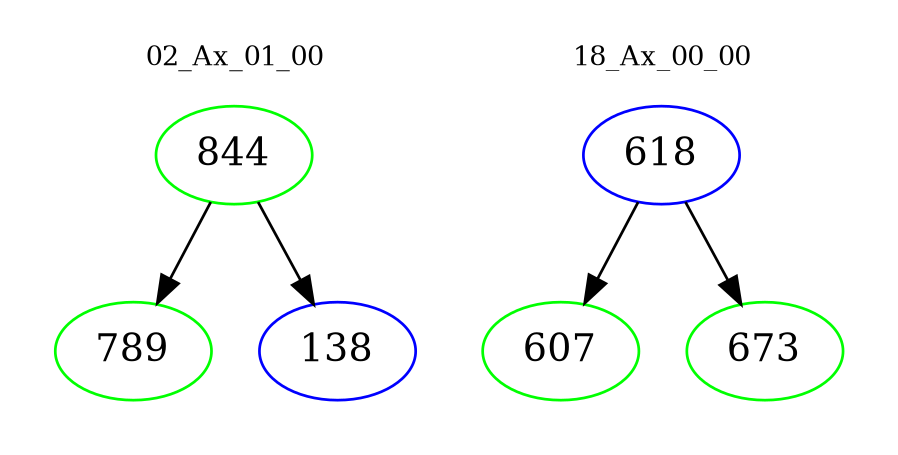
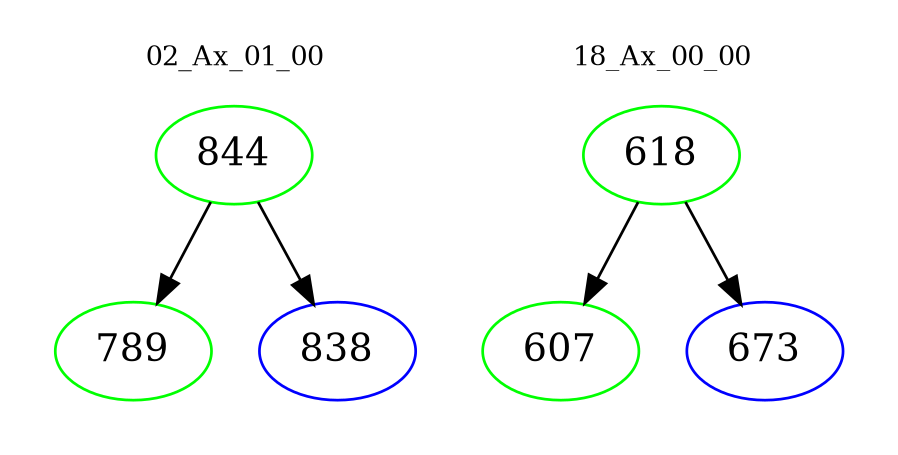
node "618": color blue -> green
node "138": label "138" -> "838"
node "673": color green -> blue
